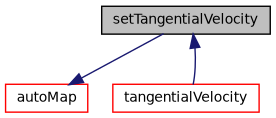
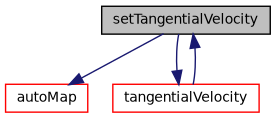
edge "setTangentialVelocity" -> "tangentialVelocity": added
